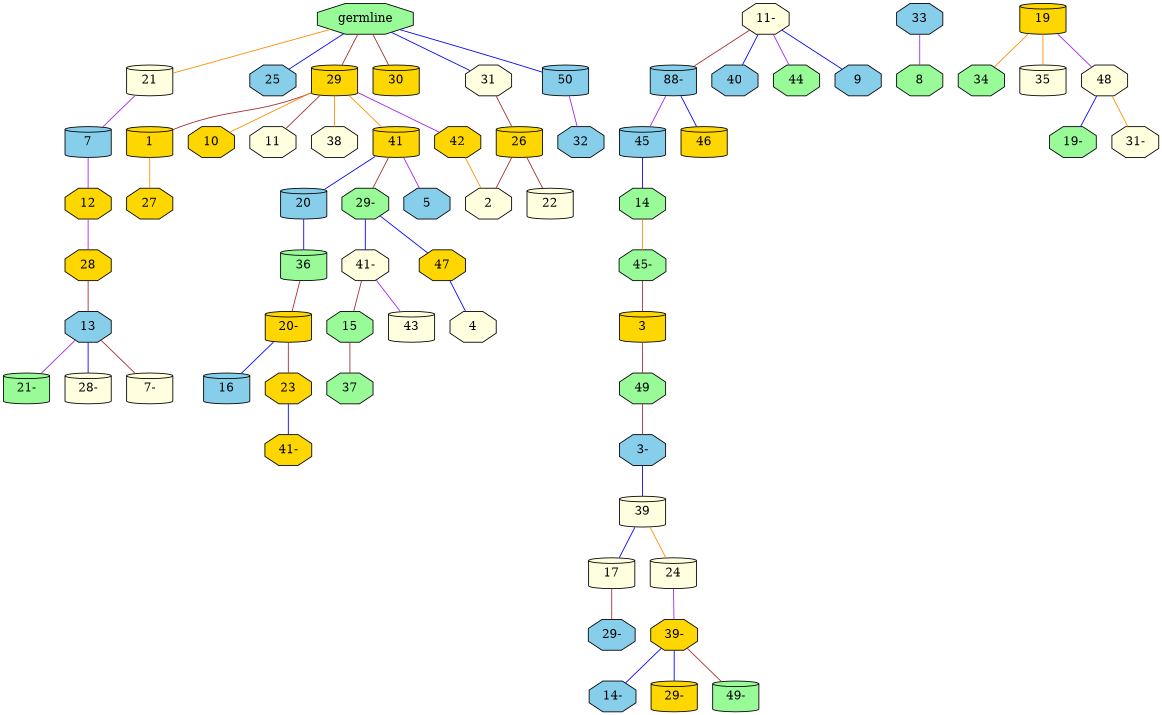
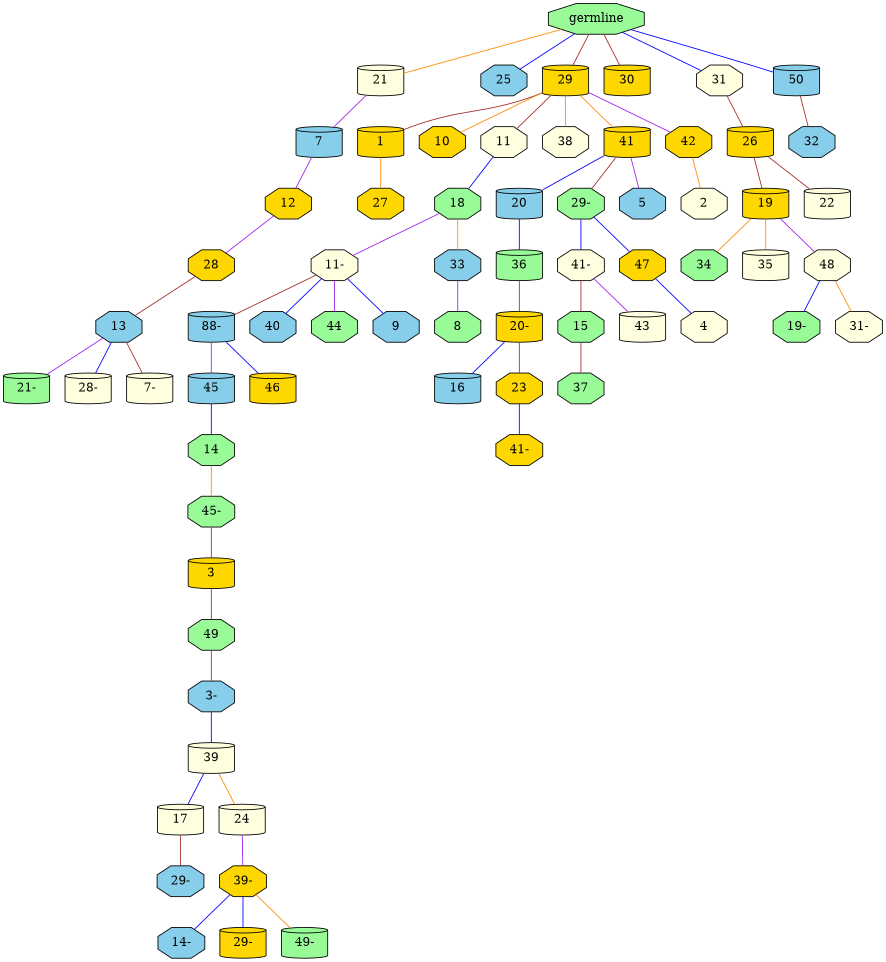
edge "50" -- "32": color purple -> brown
edge "26" -- "2": now "26" -- "19"
node "18": added
edge "39-" -- "49-": color brown -> darkorange
